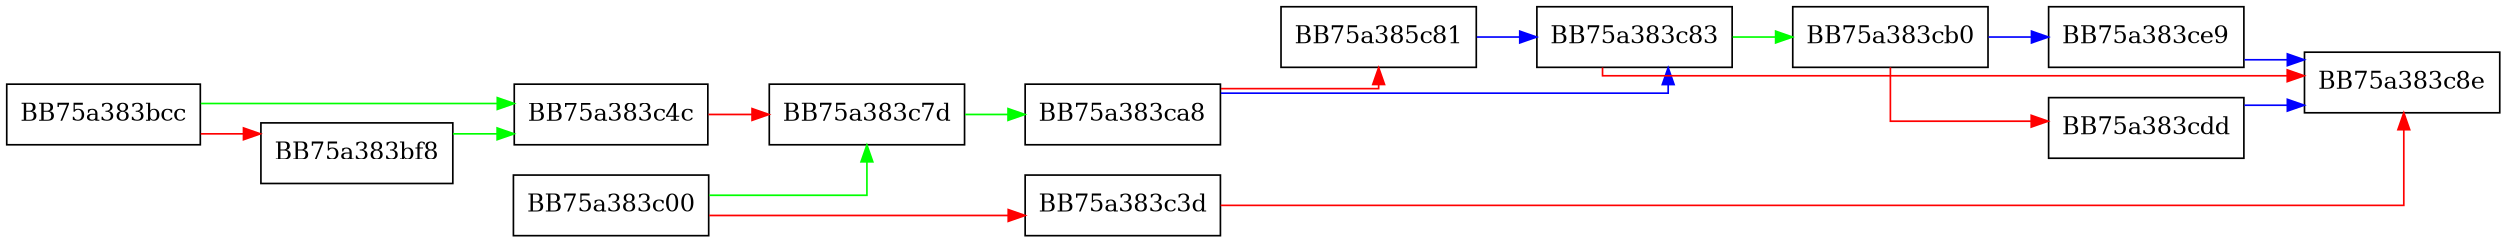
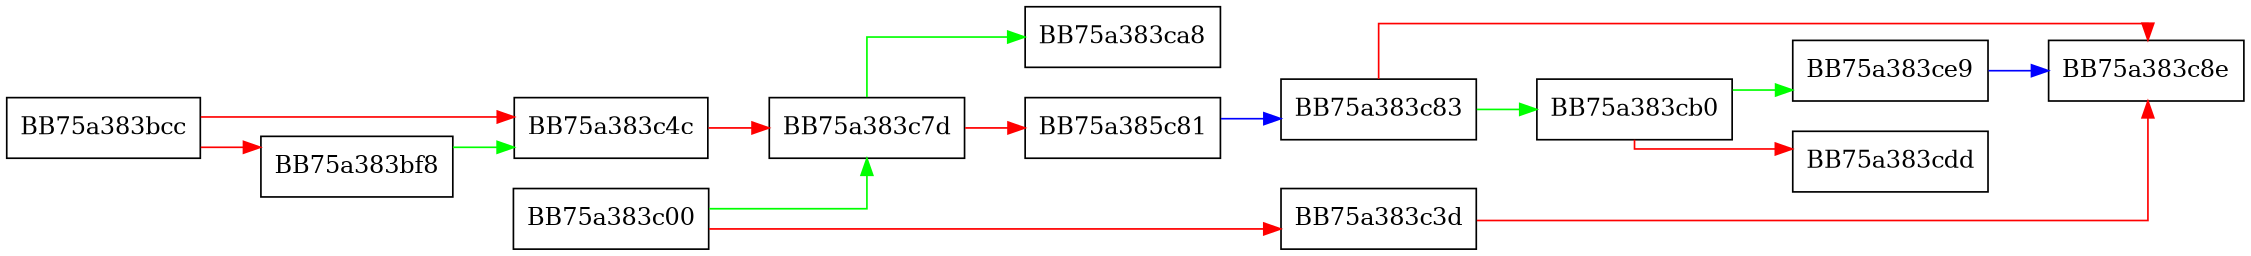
edge "BB75a383cb0" -> "BB75a383ce9": color blue -> green
edge "BB75a383ca8" -> "BB75a385c81": now "BB75a383c7d" -> "BB75a385c81"
edge "BB75a383ca8" -> "BB75a383c83": removed
edge "BB75a383bcc" -> "BB75a383c4c": color green -> red
edge "BB75a383cdd" -> "BB75a383c8e": removed
